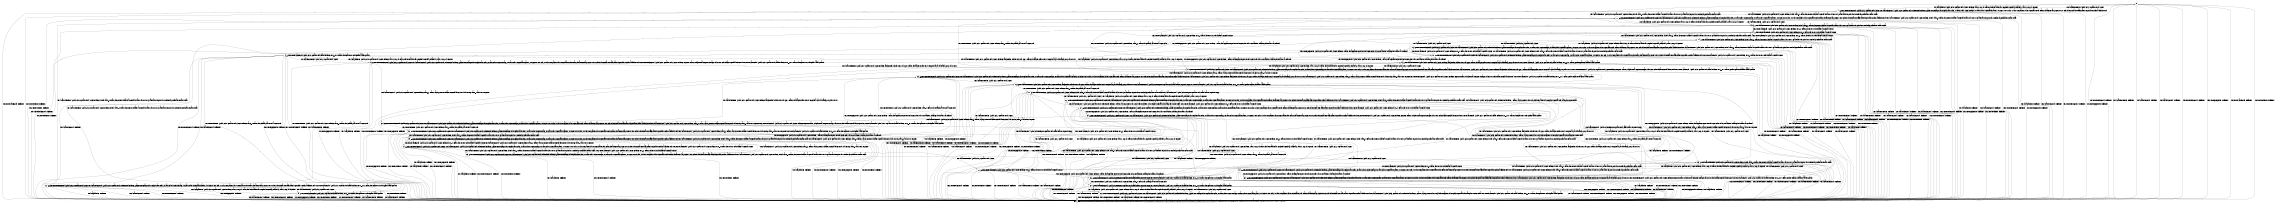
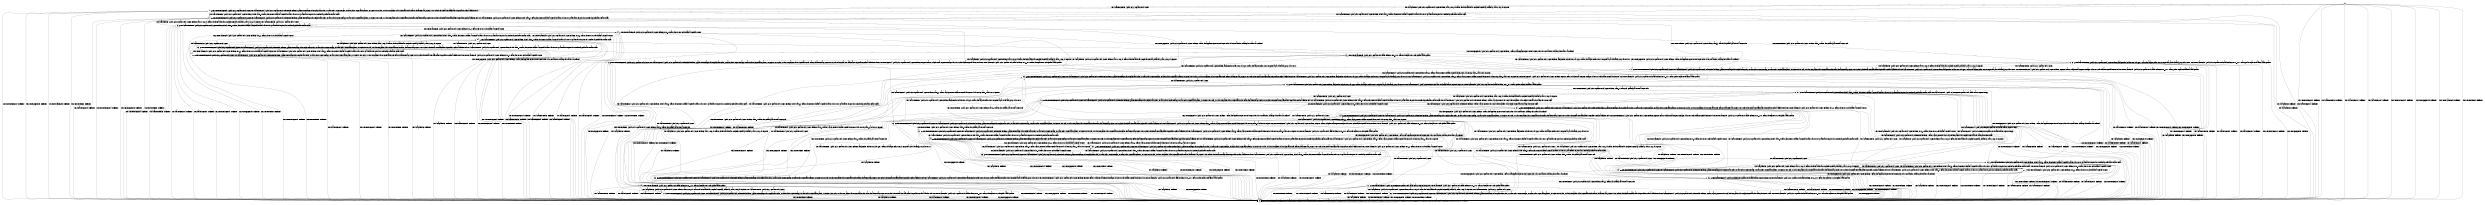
edge "s8" -> "s5": now "s8" -> "s9"
